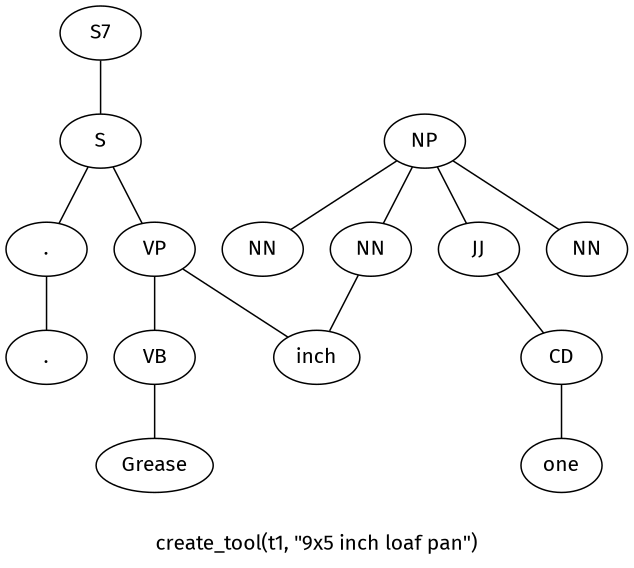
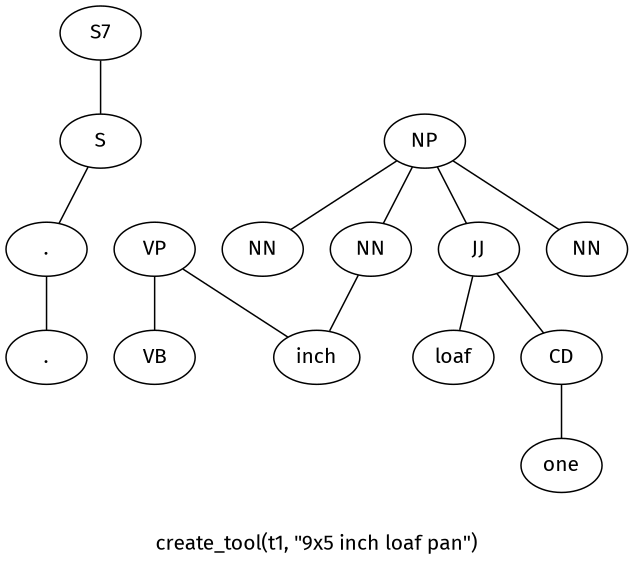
edge "S" -- "VP": removed
node "loaf": added
node "Grease": removed
